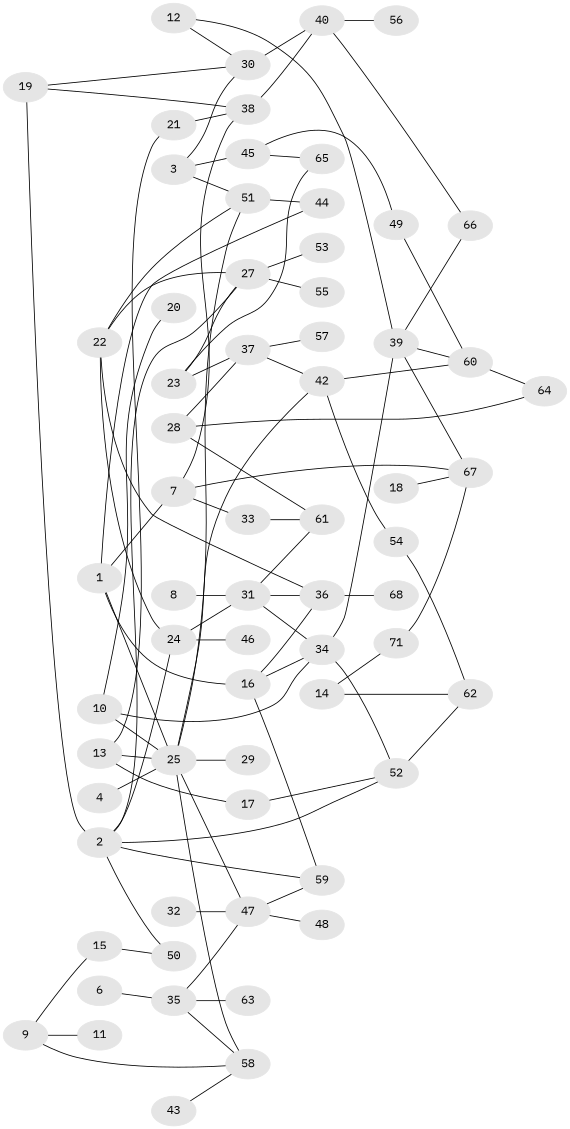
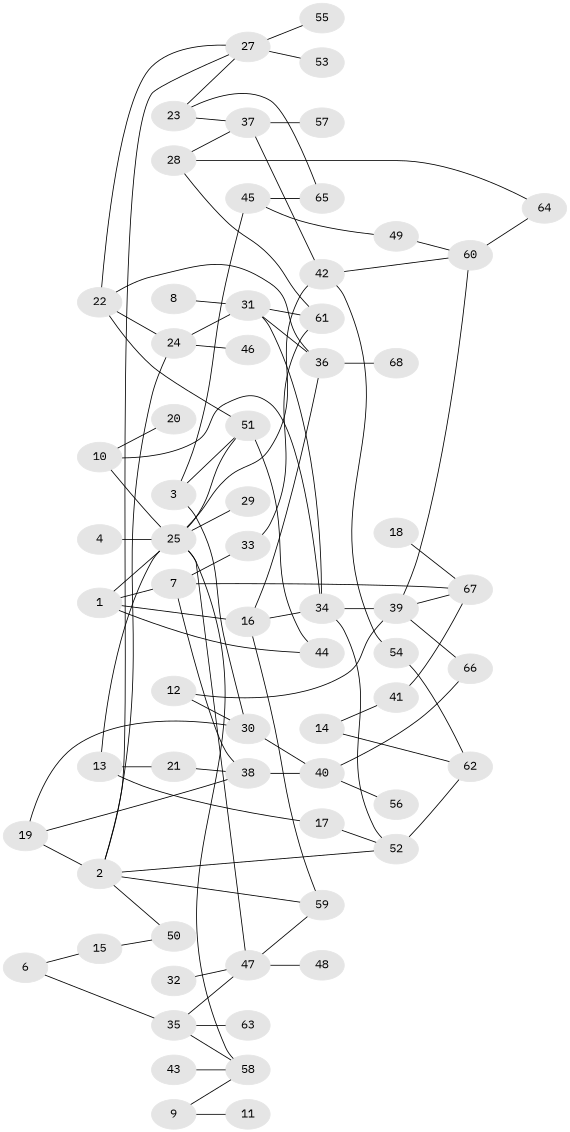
node "71": label "71" -> "41"
edge "15" -- "9": now "15" -- "6"
